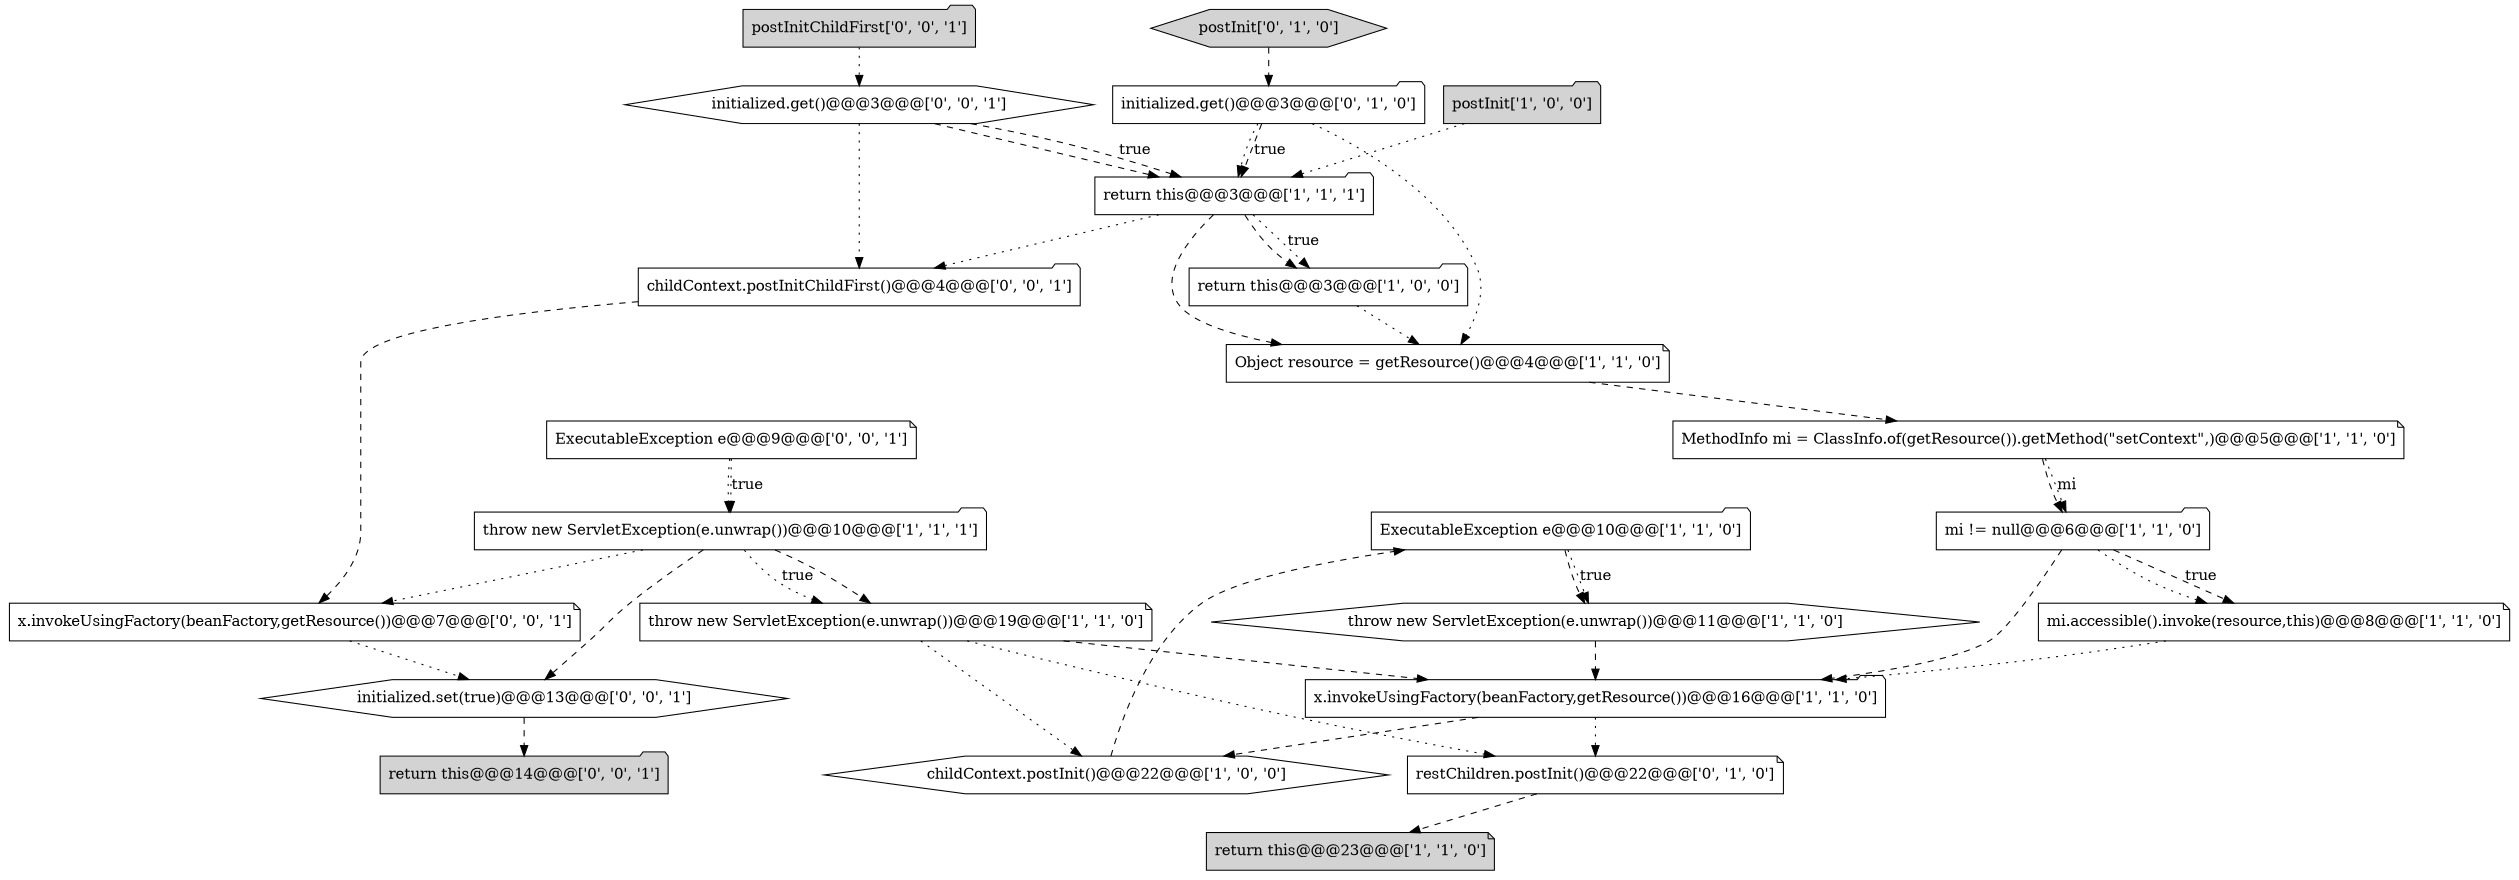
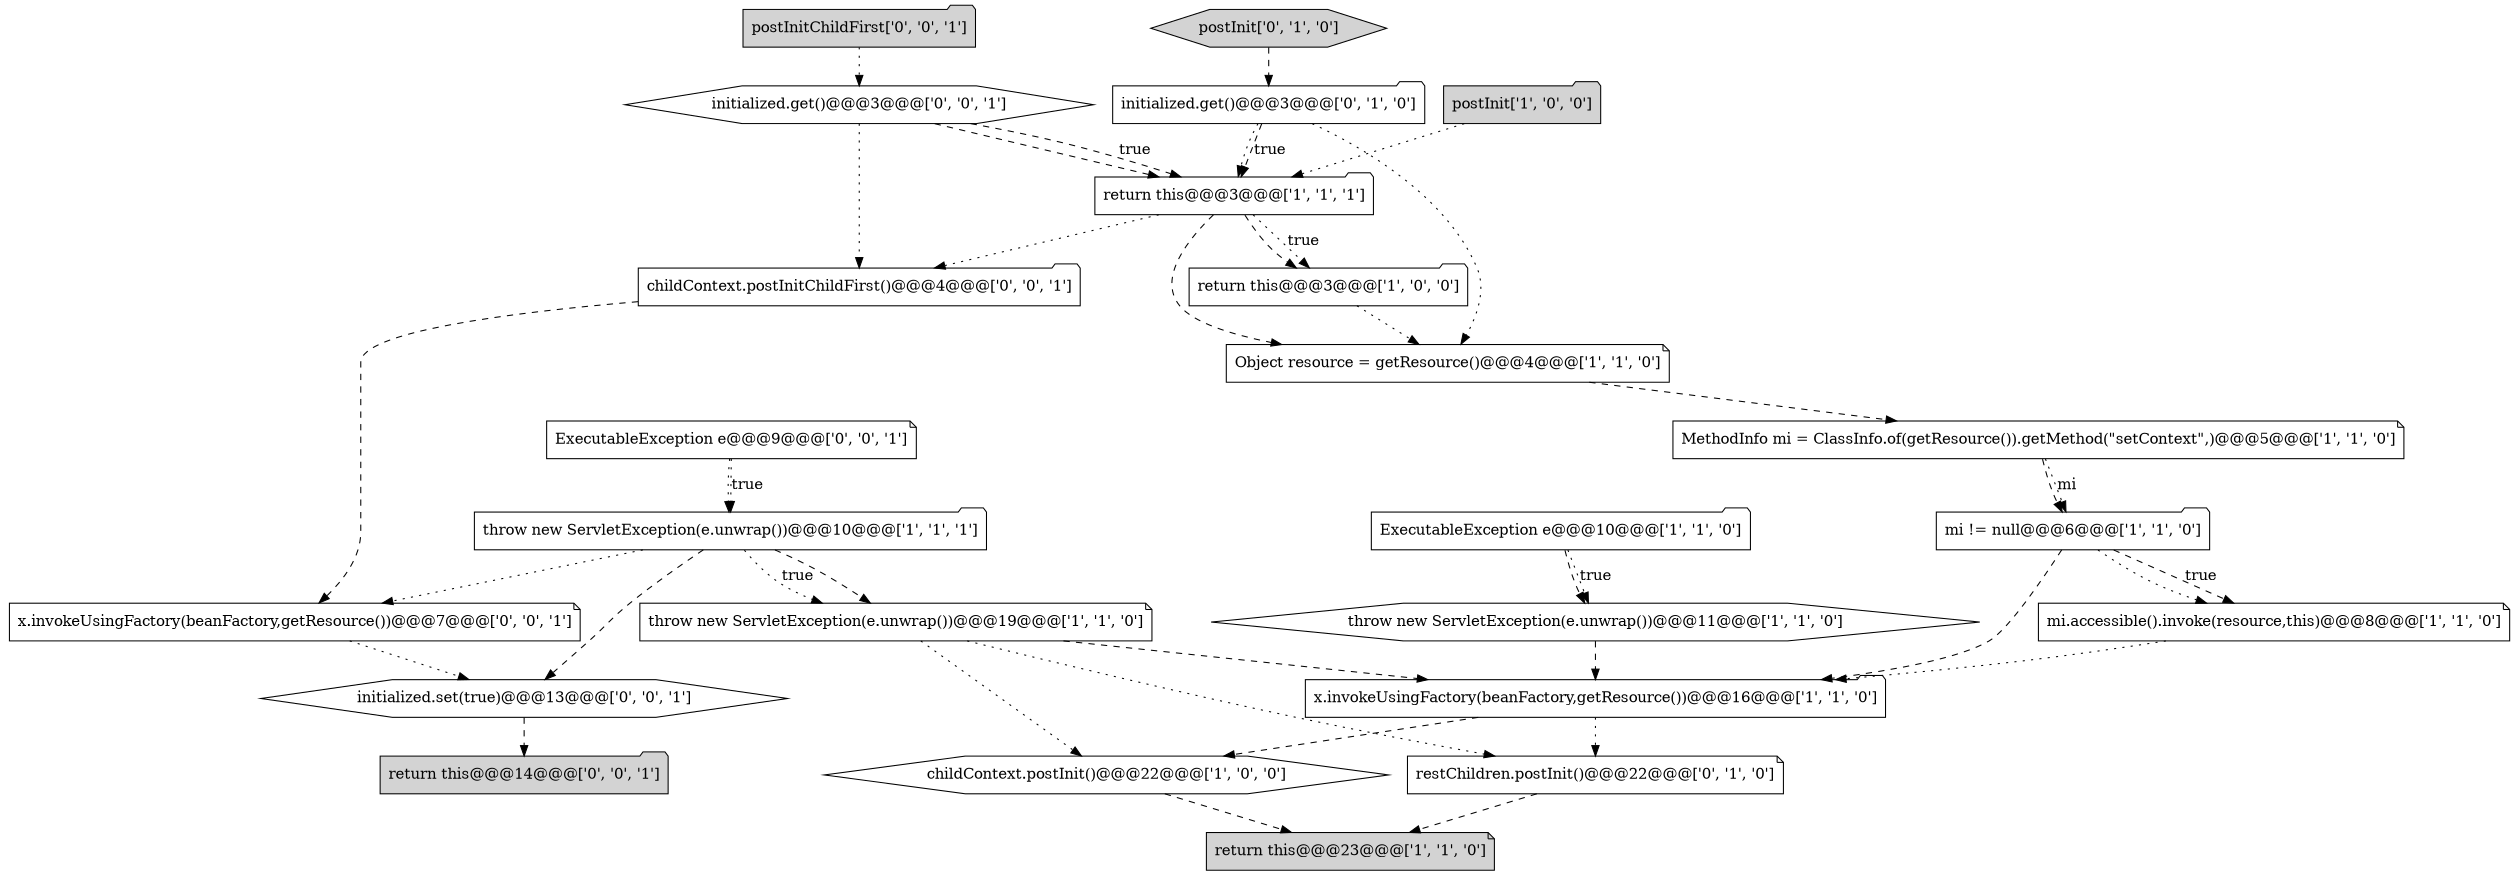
edge "childContext.postInit()@@@22@@@['1', '0', '0']" -> "ExecutableException e@@@10@@@['1', '1', '0']": now "childContext.postInit()@@@22@@@['1', '0', '0']" -> "return this@@@23@@@['1', '1', '0']"
